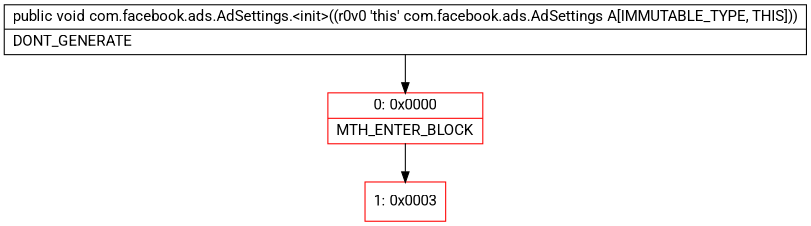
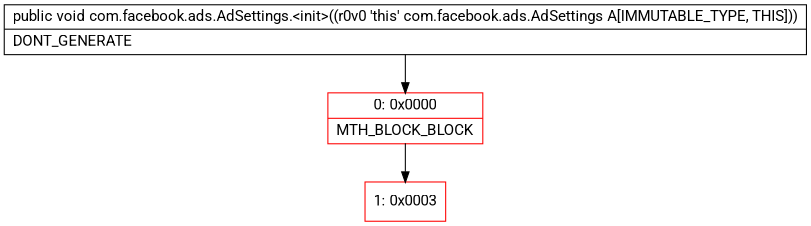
node "0: 0x0000": text "MTH_ENTER_BLOCK" -> "MTH_BLOCK_BLOCK"
